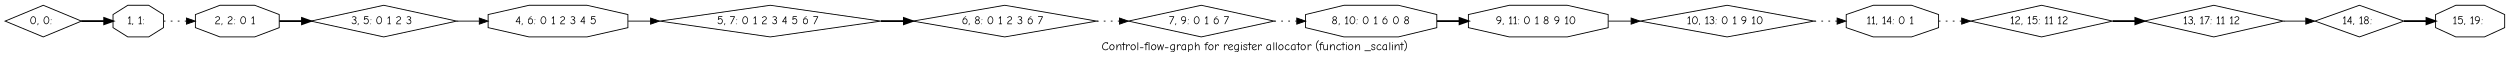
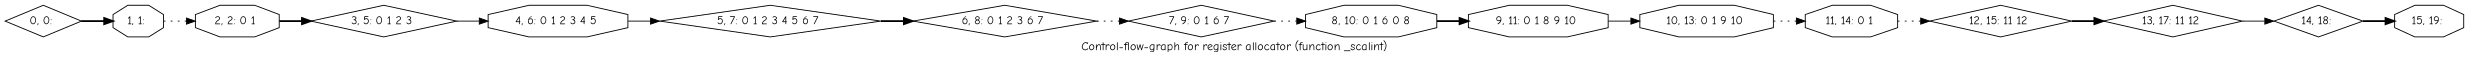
node "10, 13: 0 1 9 10": shape diamond -> octagon
